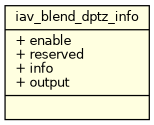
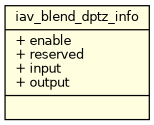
node "iav_blend_dptz_info": text "+ info" -> "+ input"
